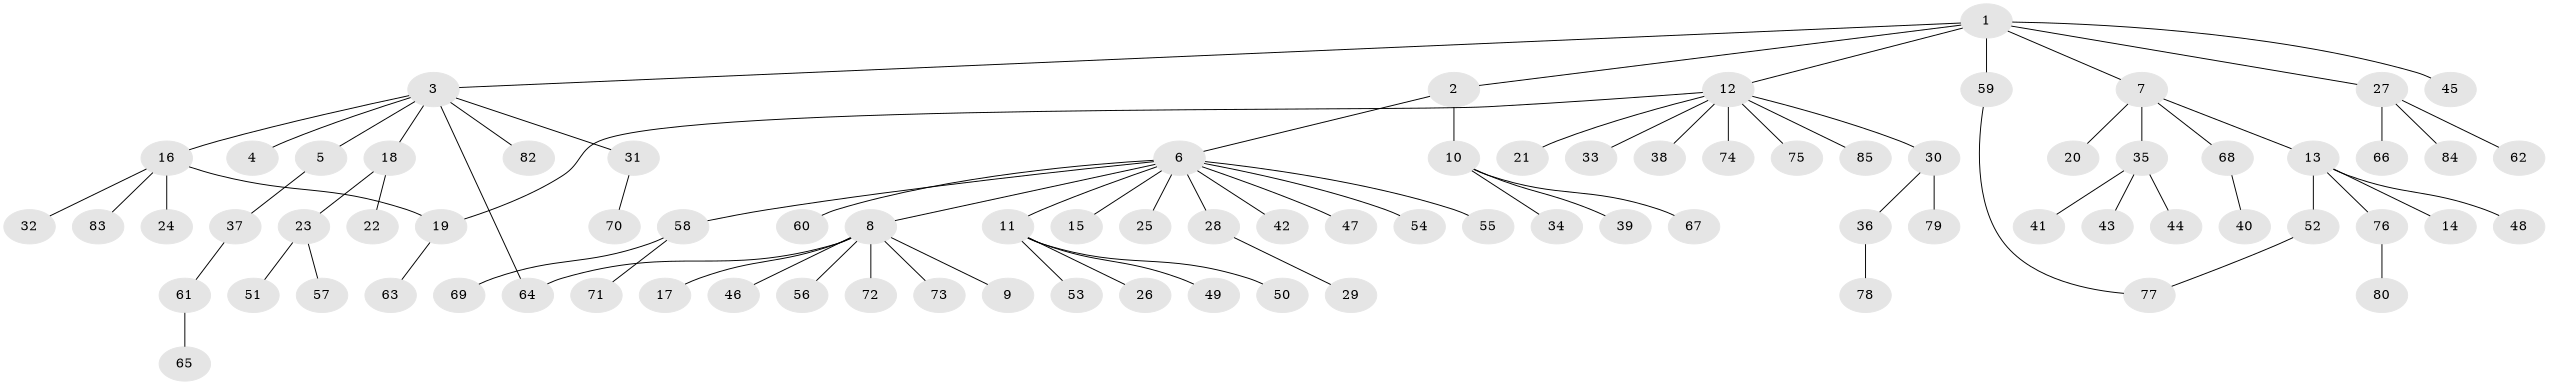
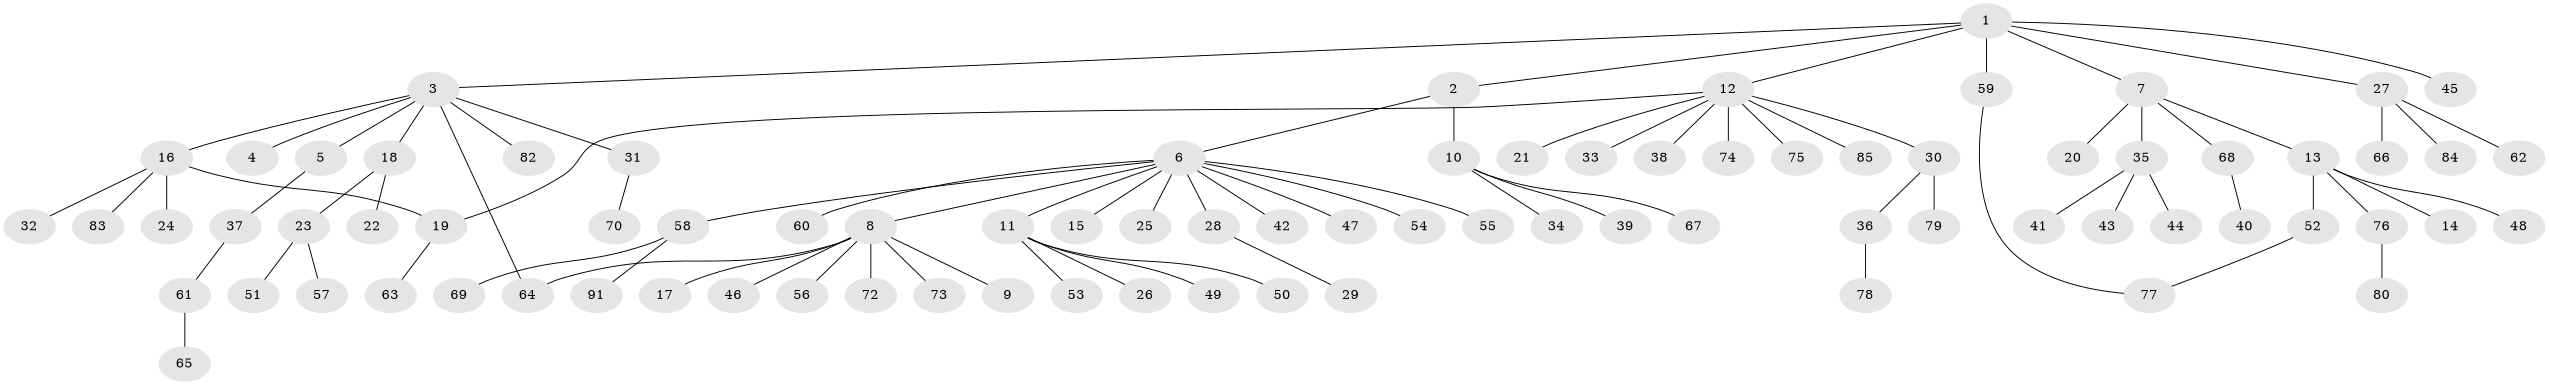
node "71": label "71" -> "91"
